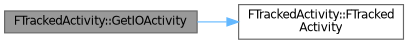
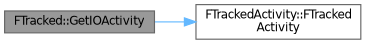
node "FTrackedActivity::GetIOActivity": label "FTrackedActivity::GetIOActivity" -> "FTracked::GetIOActivity"
